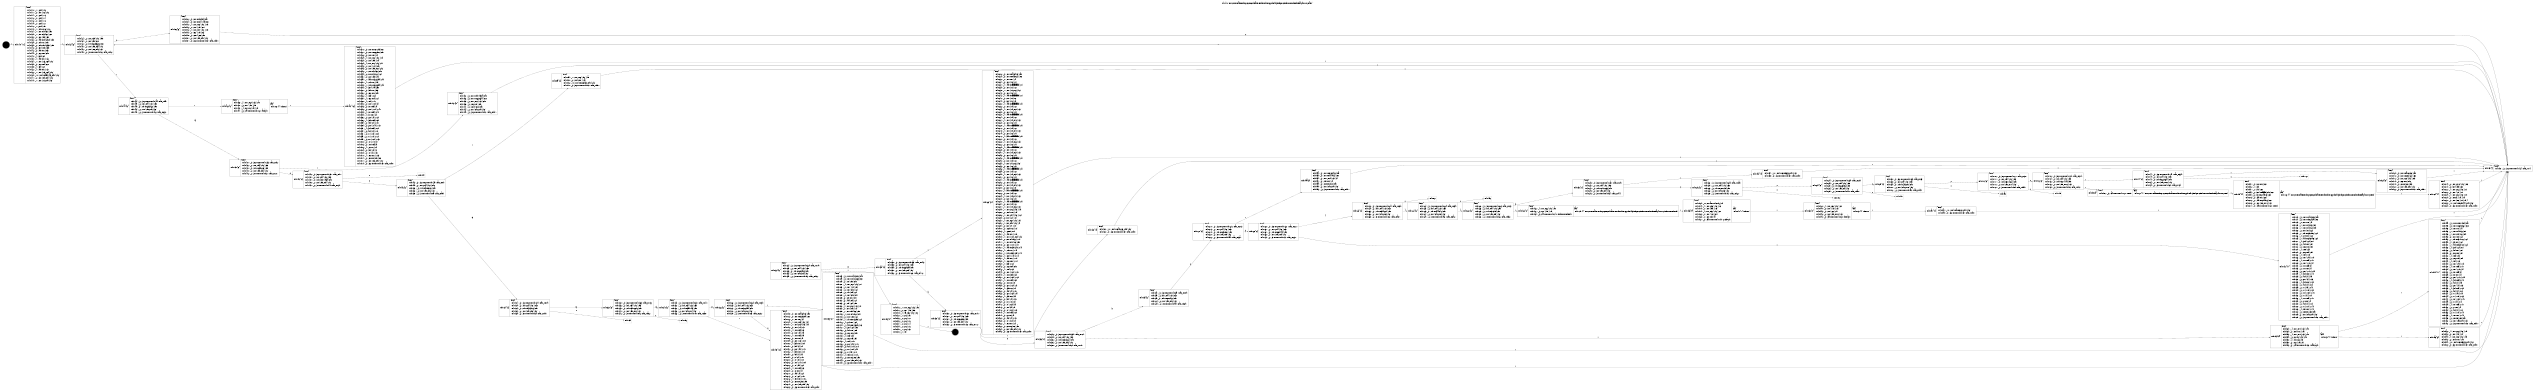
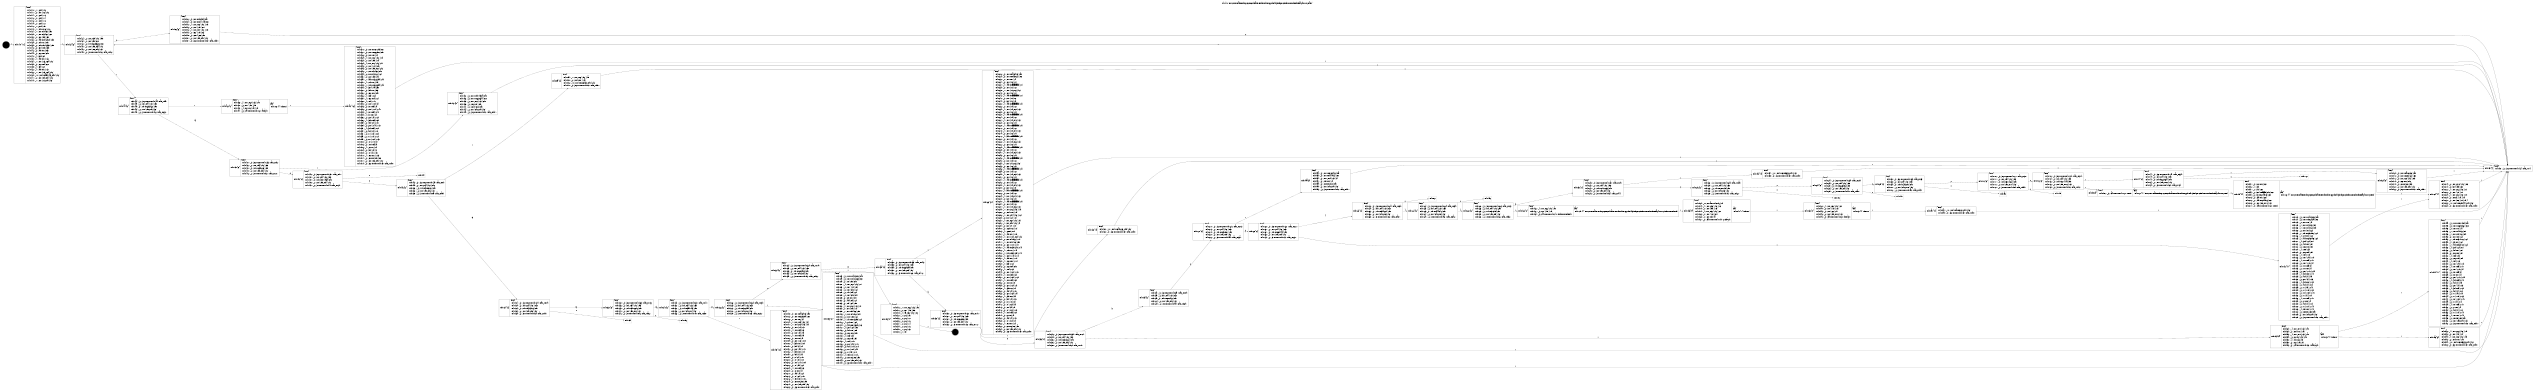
edge "0x401c42 [147]" -> "0x401fc7 [5]": now "0x401c42 [147]" -> "0x401c19 [41]"
edge "0x401568 [28]" -> "0x4017be [106]": now "0x401568 [28]" -> "0x401584 [28]"
